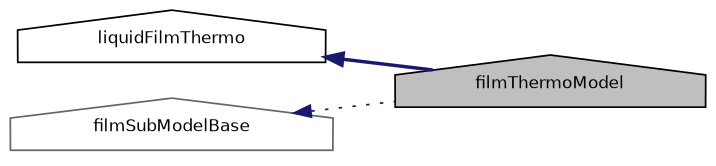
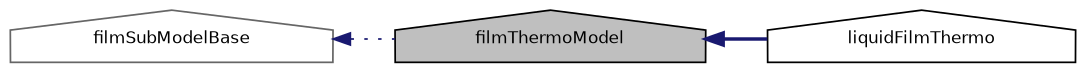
edge "filmThermoModel" -> "liquidFilmThermo": reversed
